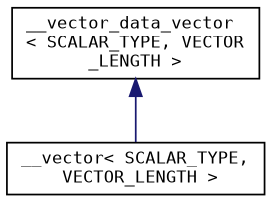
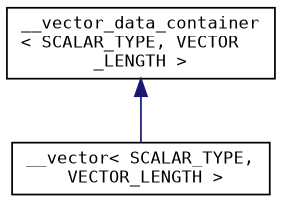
node "__vector_data_vector < SCALAR_TYPE, VECTOR _LENGTH >": label "__vector_data_vector < SCALAR_TYPE, VECTOR _LENGTH >" -> "__vector_data_container < SCALAR_TYPE, VECTOR _LENGTH >"
